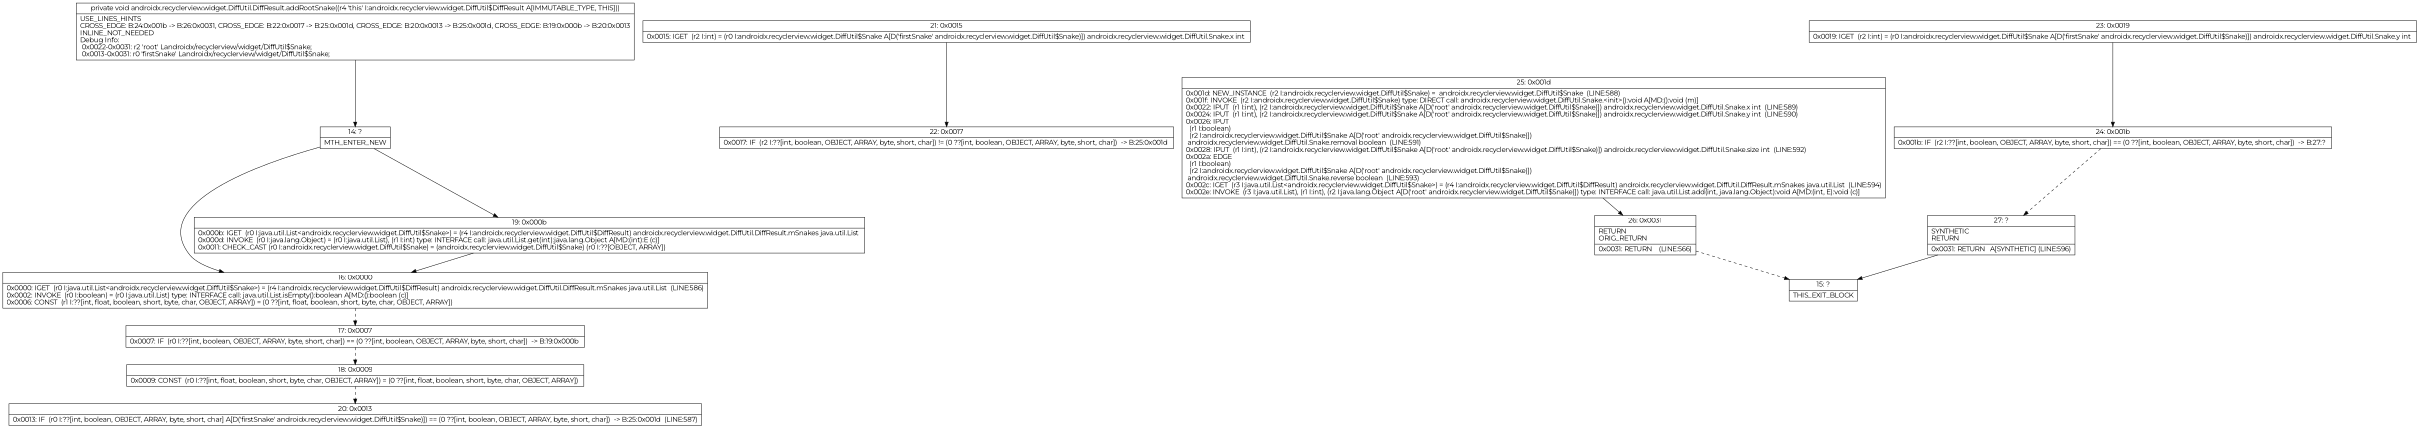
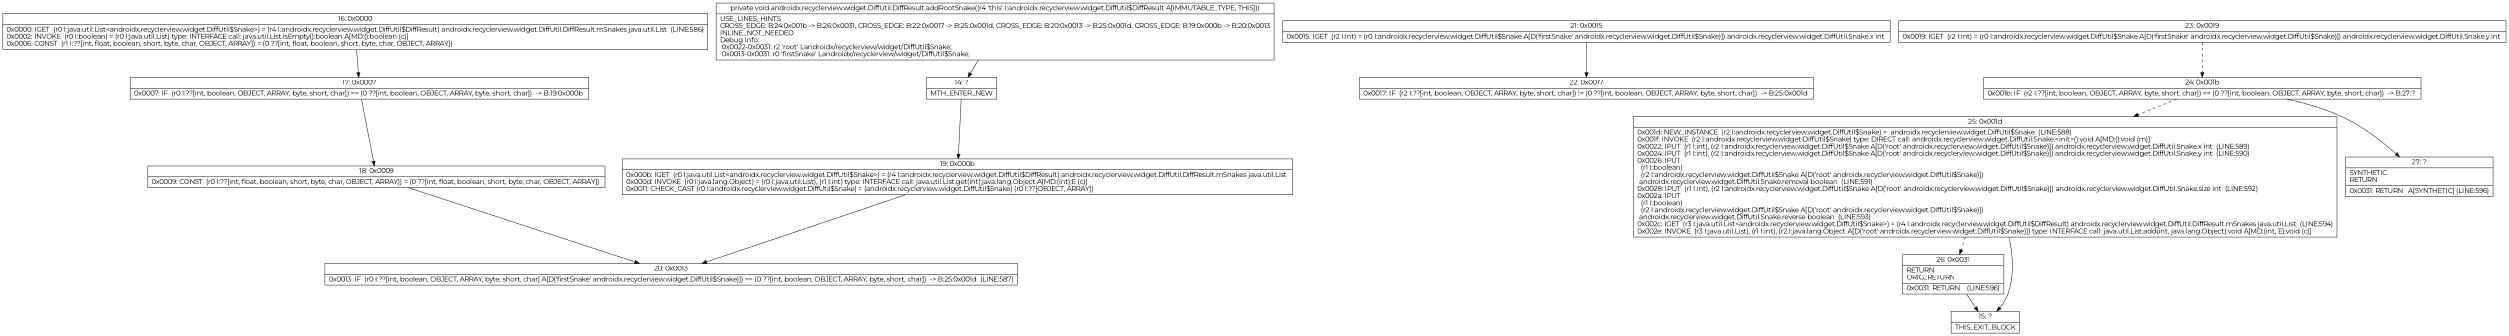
edge "23: 0x0019" -> "24: 0x001b": style solid -> dashed
edge "24: 0x001b" -> "25: 0x001d": added
node "25: 0x001d": text "0x002a: EDGE" -> "0x002a: IPUT"
edge "24: 0x001b" -> "27: ?": style dashed -> solid
edge "14: ?" -> "16: 0x0000": removed
edge "25: 0x001d" -> "26: 0x0031": style solid -> dashed
node "26: 0x0031": text "0x0031: RETURN    (LINE:566)" -> "0x0031: RETURN    (LINE:596)"
edge "19: 0x000b" -> "16: 0x0000": now "19: 0x000b" -> "20: 0x0013"
edge "26: 0x0031" -> "15: ?": style dashed -> solid
edge "27: ?" -> "15: ?": now "25: 0x001d" -> "15: ?"
edge "16: 0x0000" -> "17: 0x0007": style dashed -> solid
edge "17: 0x0007" -> "18: 0x0009": style dashed -> solid
edge "18: 0x0009" -> "20: 0x0013": style dashed -> solid
